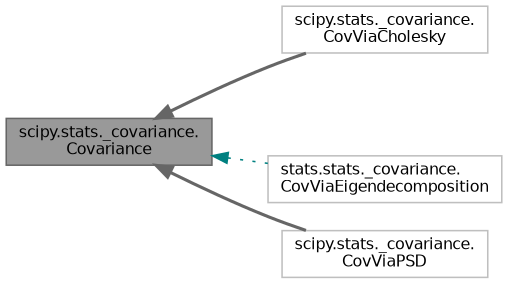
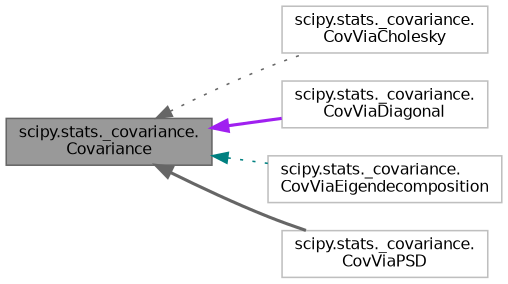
edge "scipy.stats._covariance. CovViaCholesky" -> "scipy.stats._covariance. Covariance": style bold -> dotted
node "scipy.stats._covariance. CovViaDiagonal": added
node "stats.stats._covariance. CovViaEigendecomposition": label "stats.stats._covariance. CovViaEigendecomposition" -> "scipy.stats._covariance. CovViaEigendecomposition"
